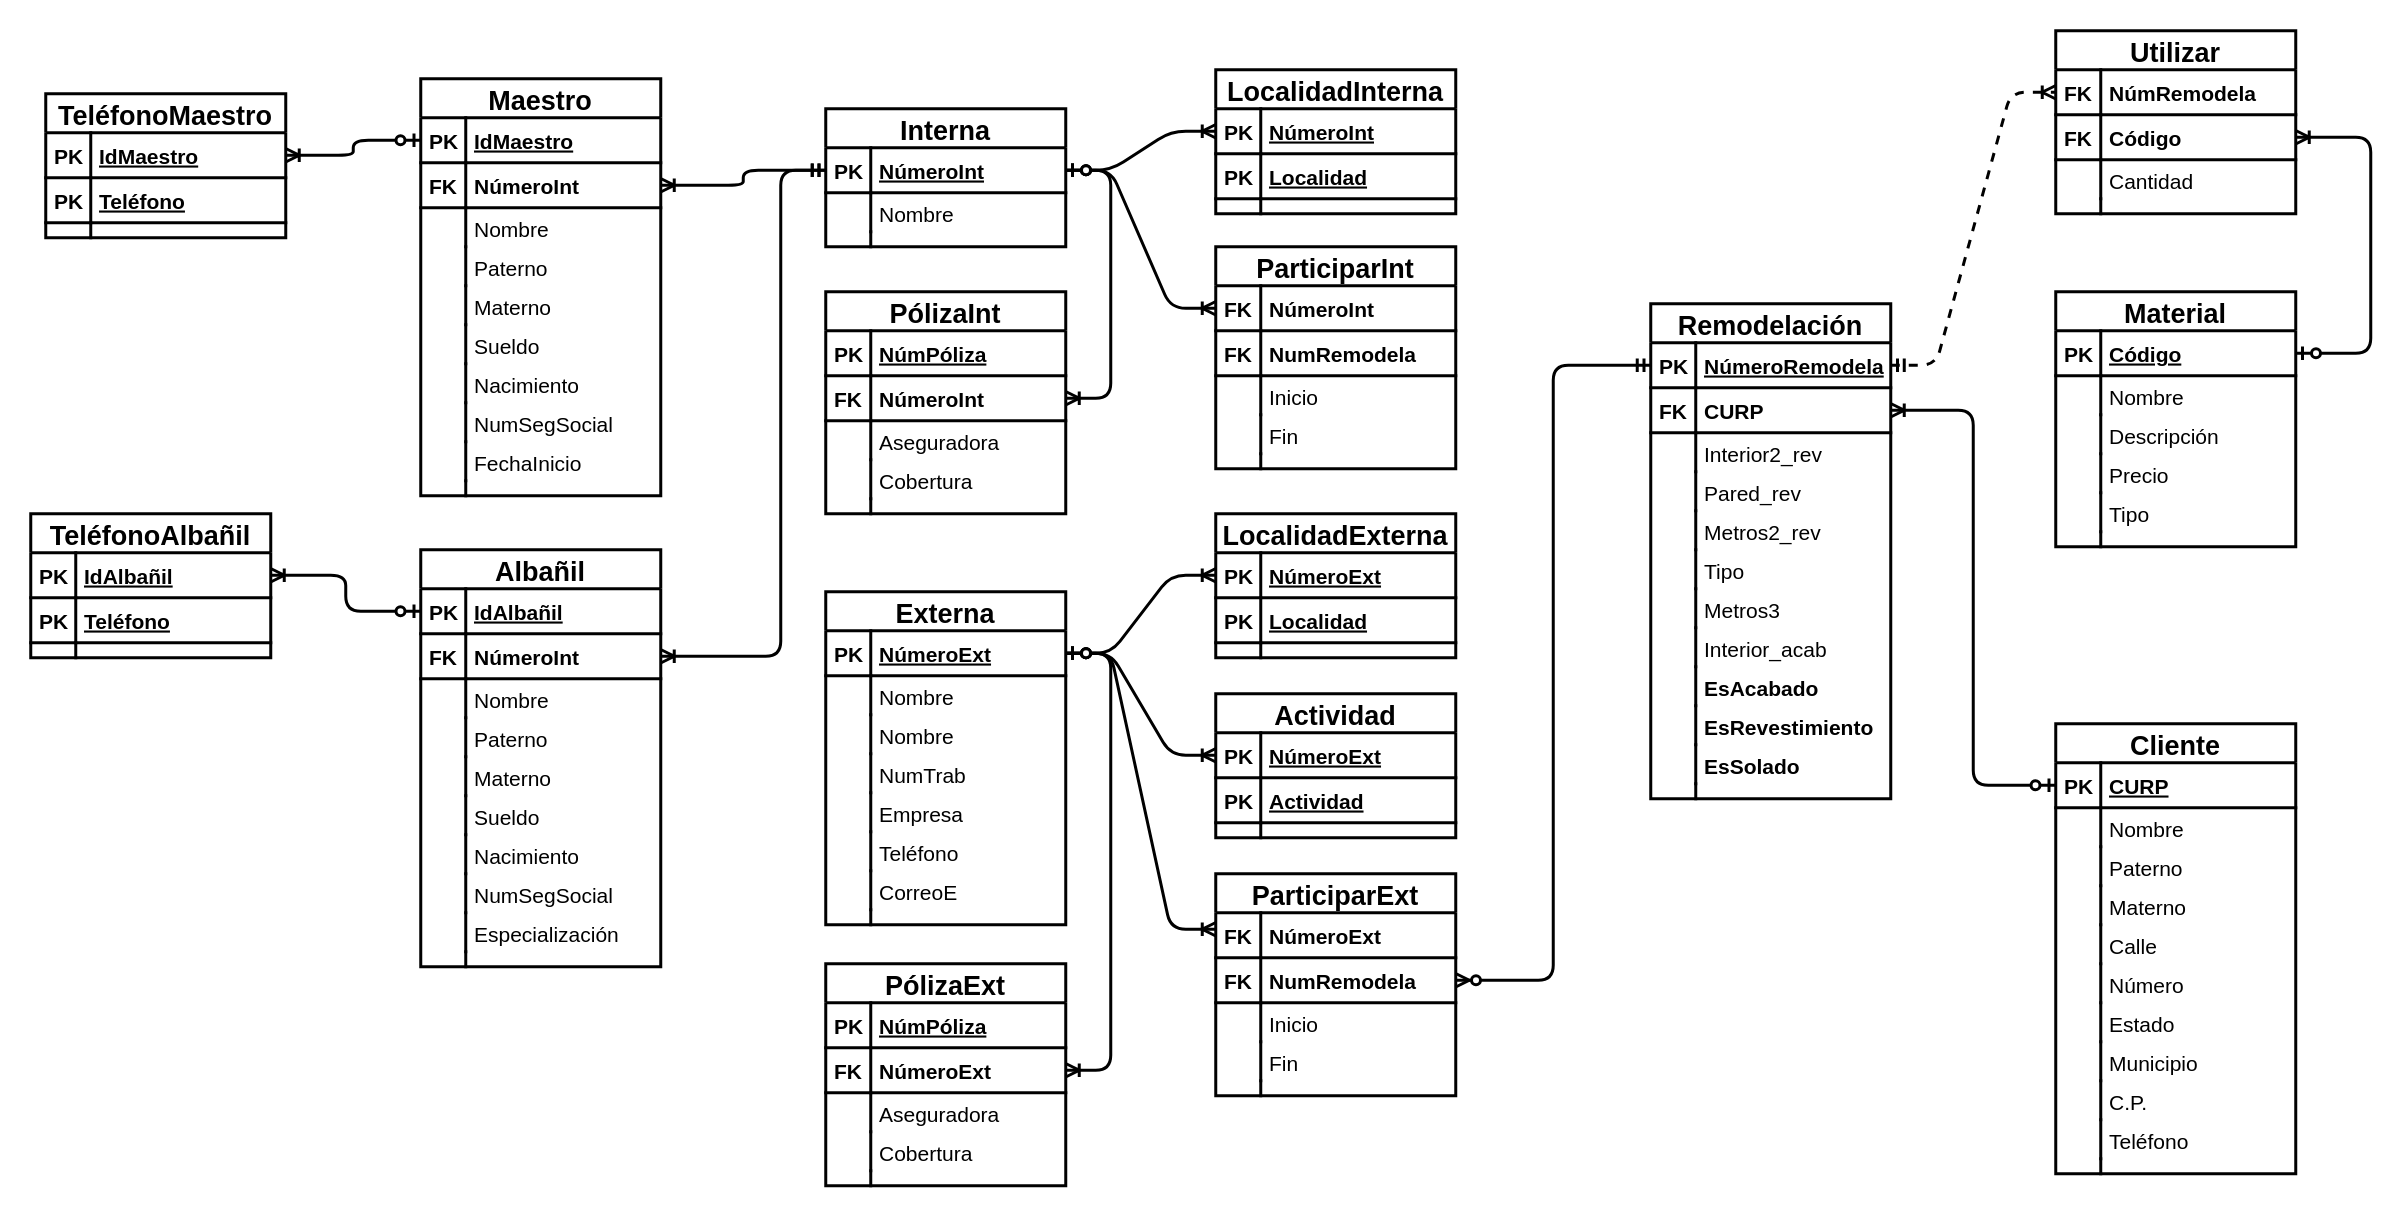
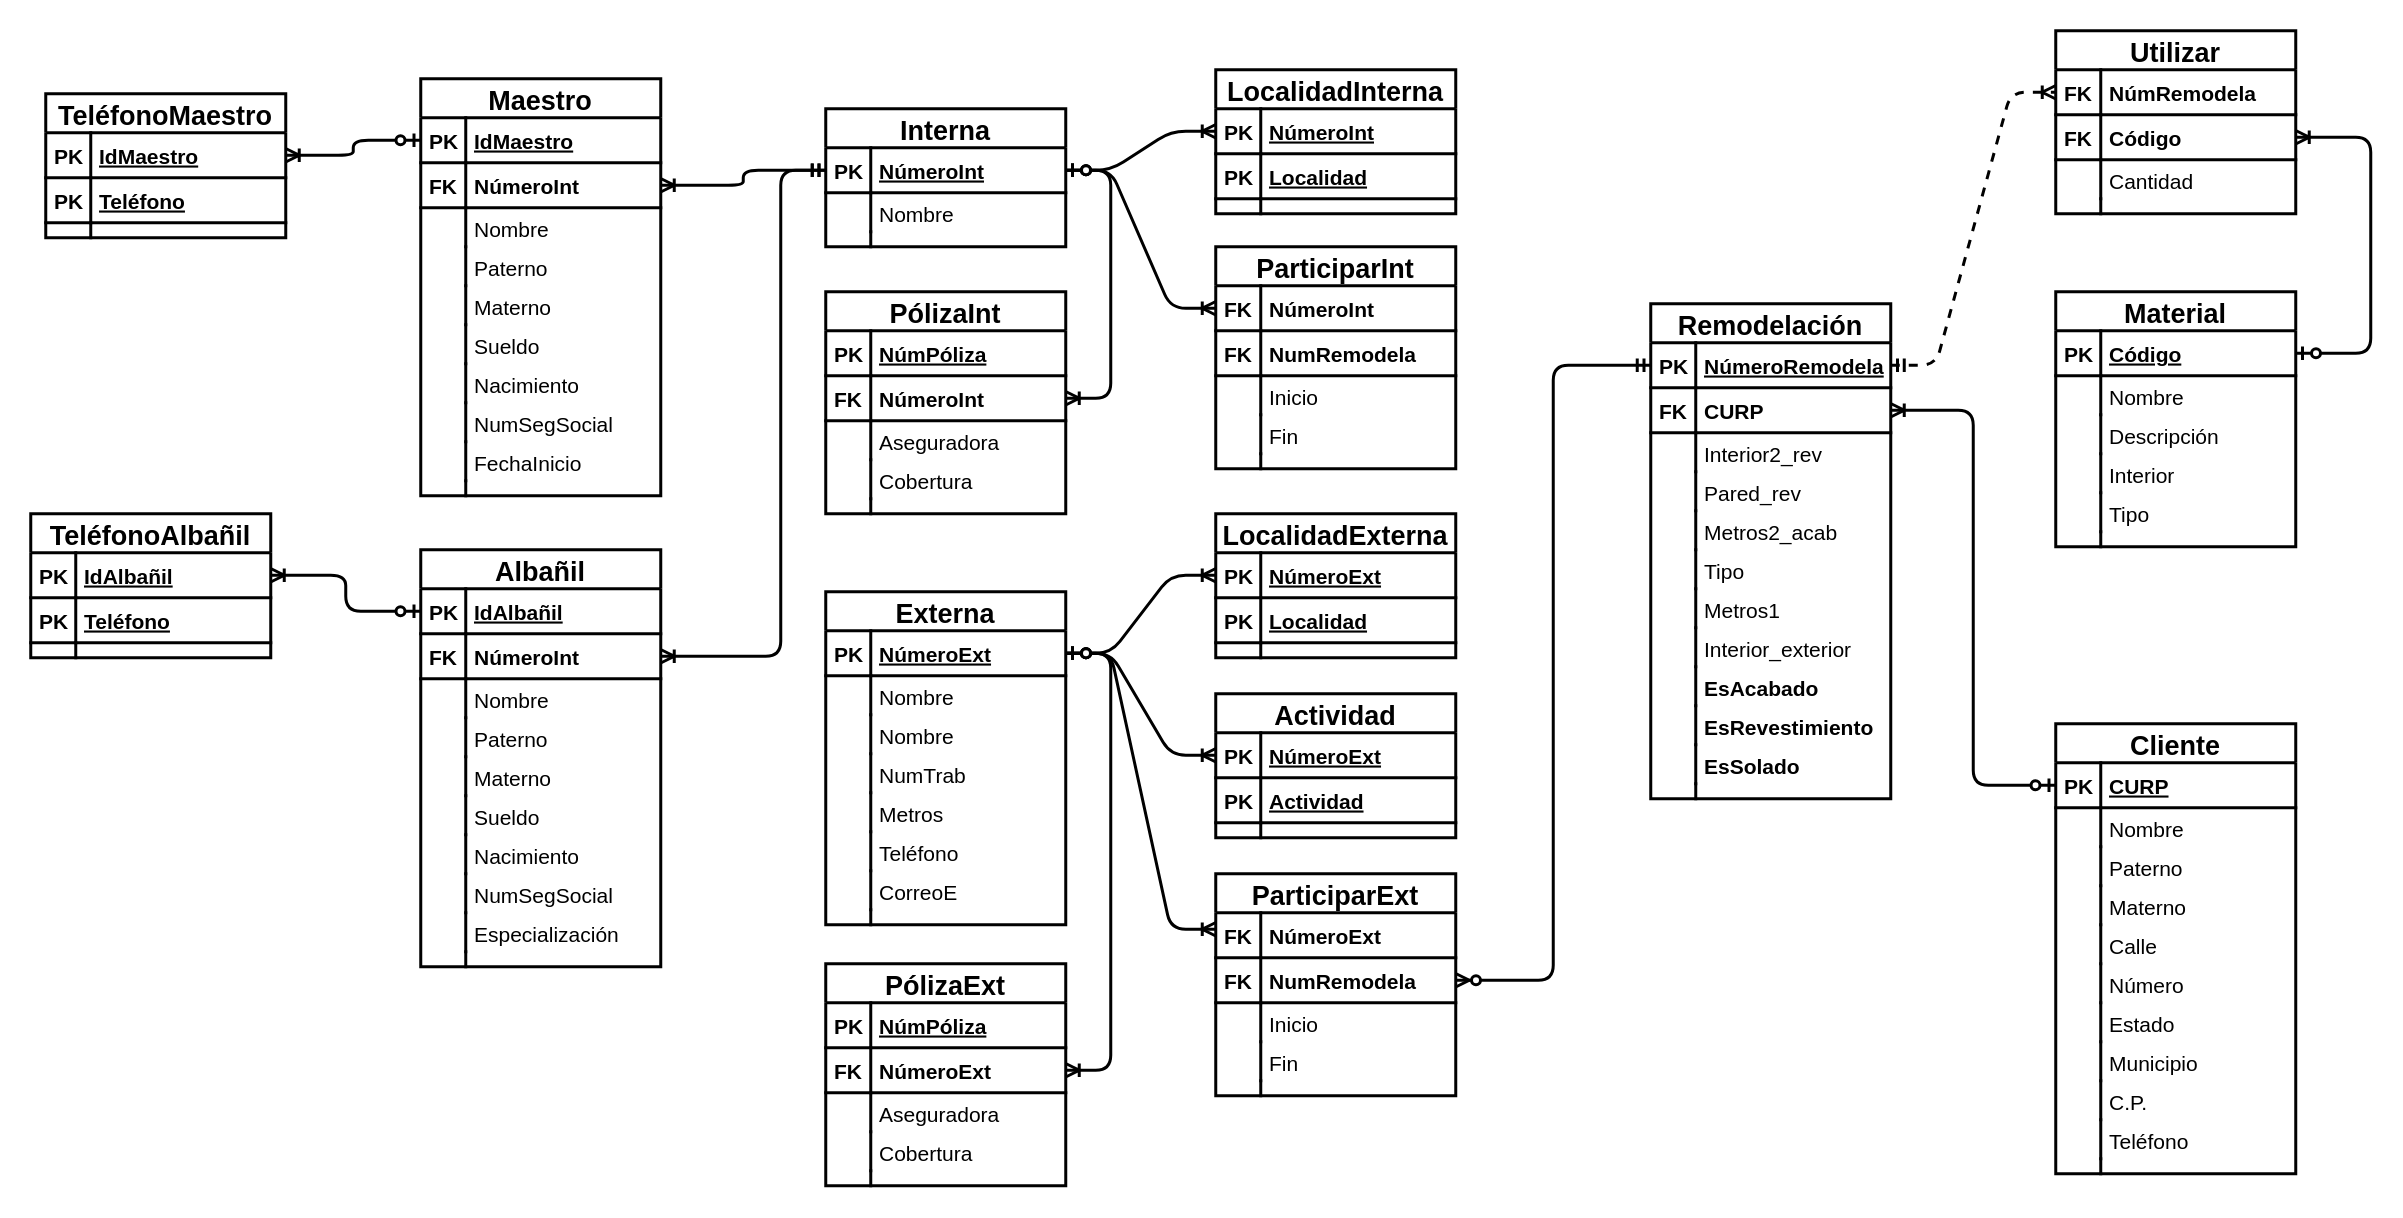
node "Precio": label "Precio" -> "Interior"
node "Metros2_rev": label "Metros2_rev" -> "Metros2_acab"
node "Metros3": label "Metros3" -> "Metros1"
node "Interior_acab": label "Interior_acab" -> "Interior_exterior"
node "Empresa": label "Empresa" -> "Metros"
